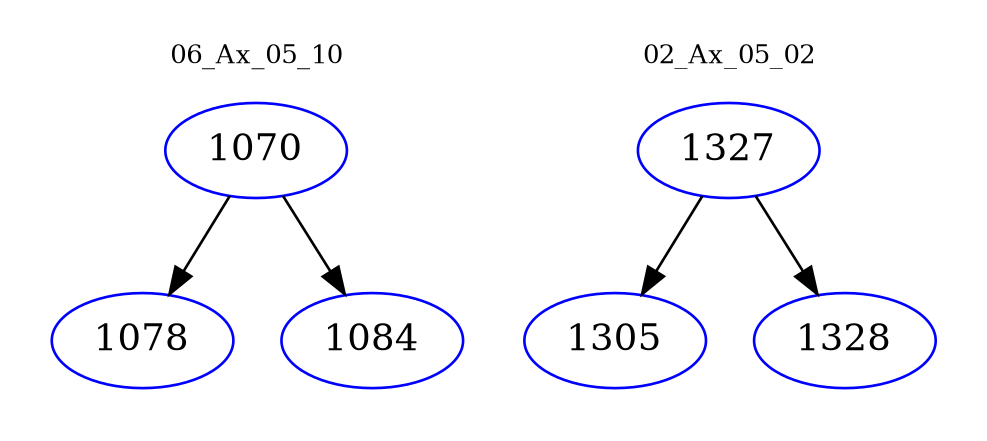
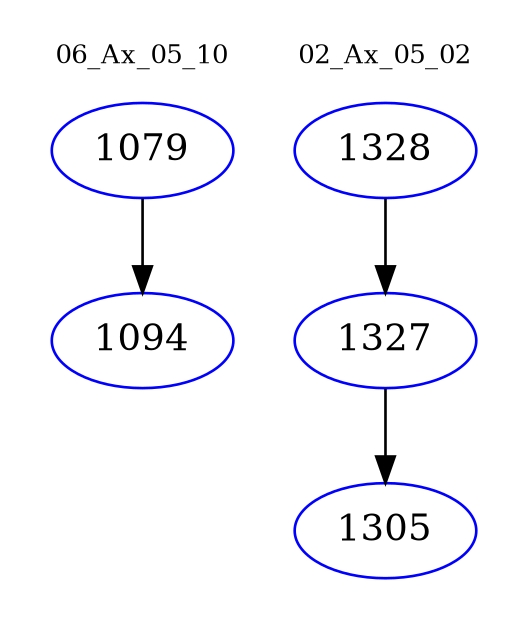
node "1070": label "1070" -> "1079"
edge "1327" -> "1328": reversed
node "1078": removed
node "1084": label "1084" -> "1094"
